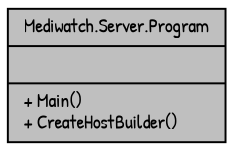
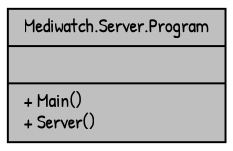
node "Mediwatch.Server.Program": text "+ CreateHostBuilder()" -> "+ Server()"
